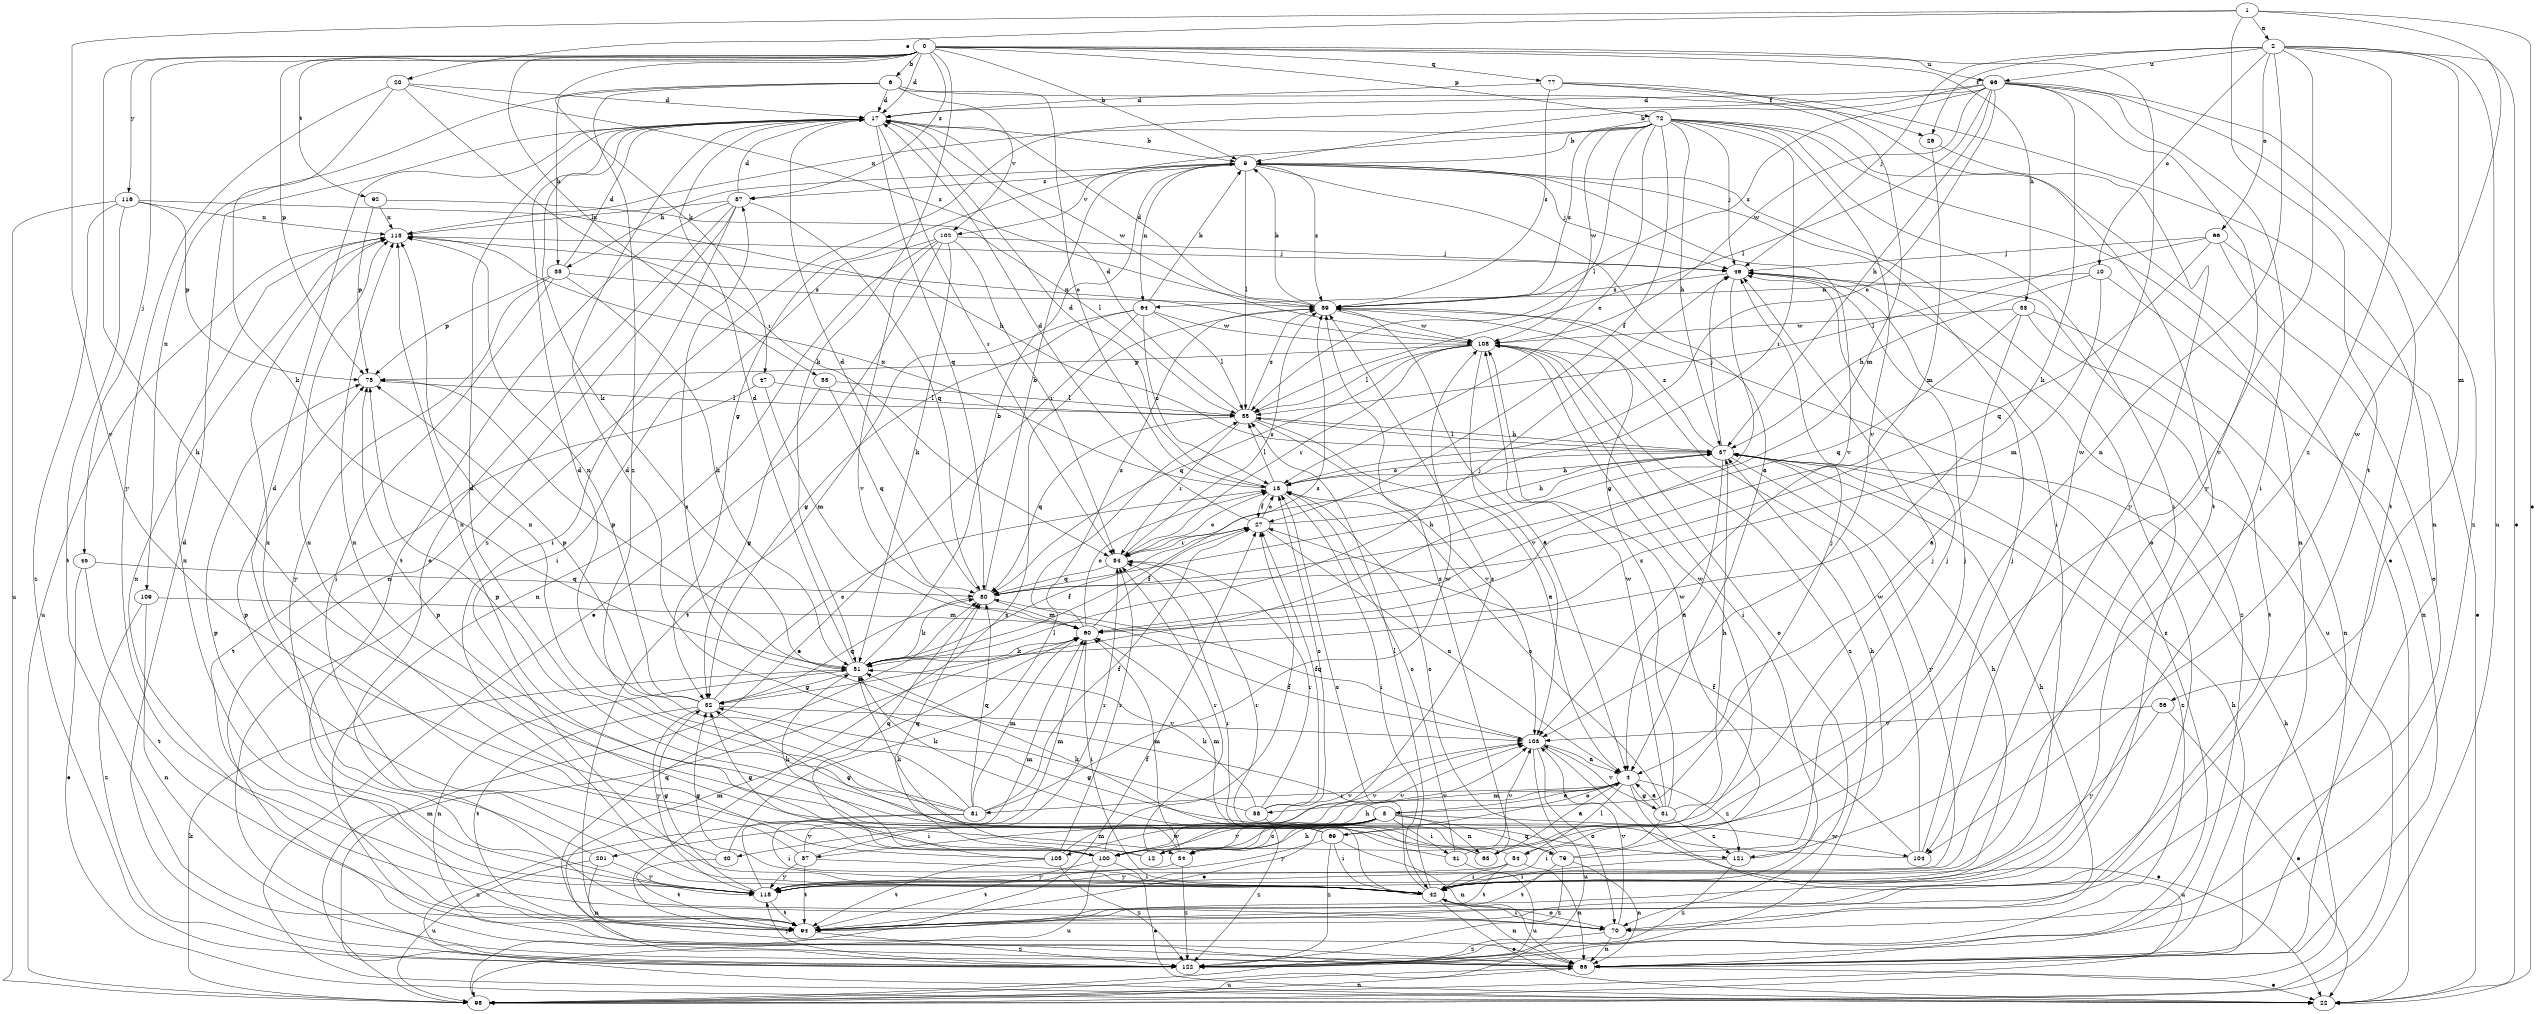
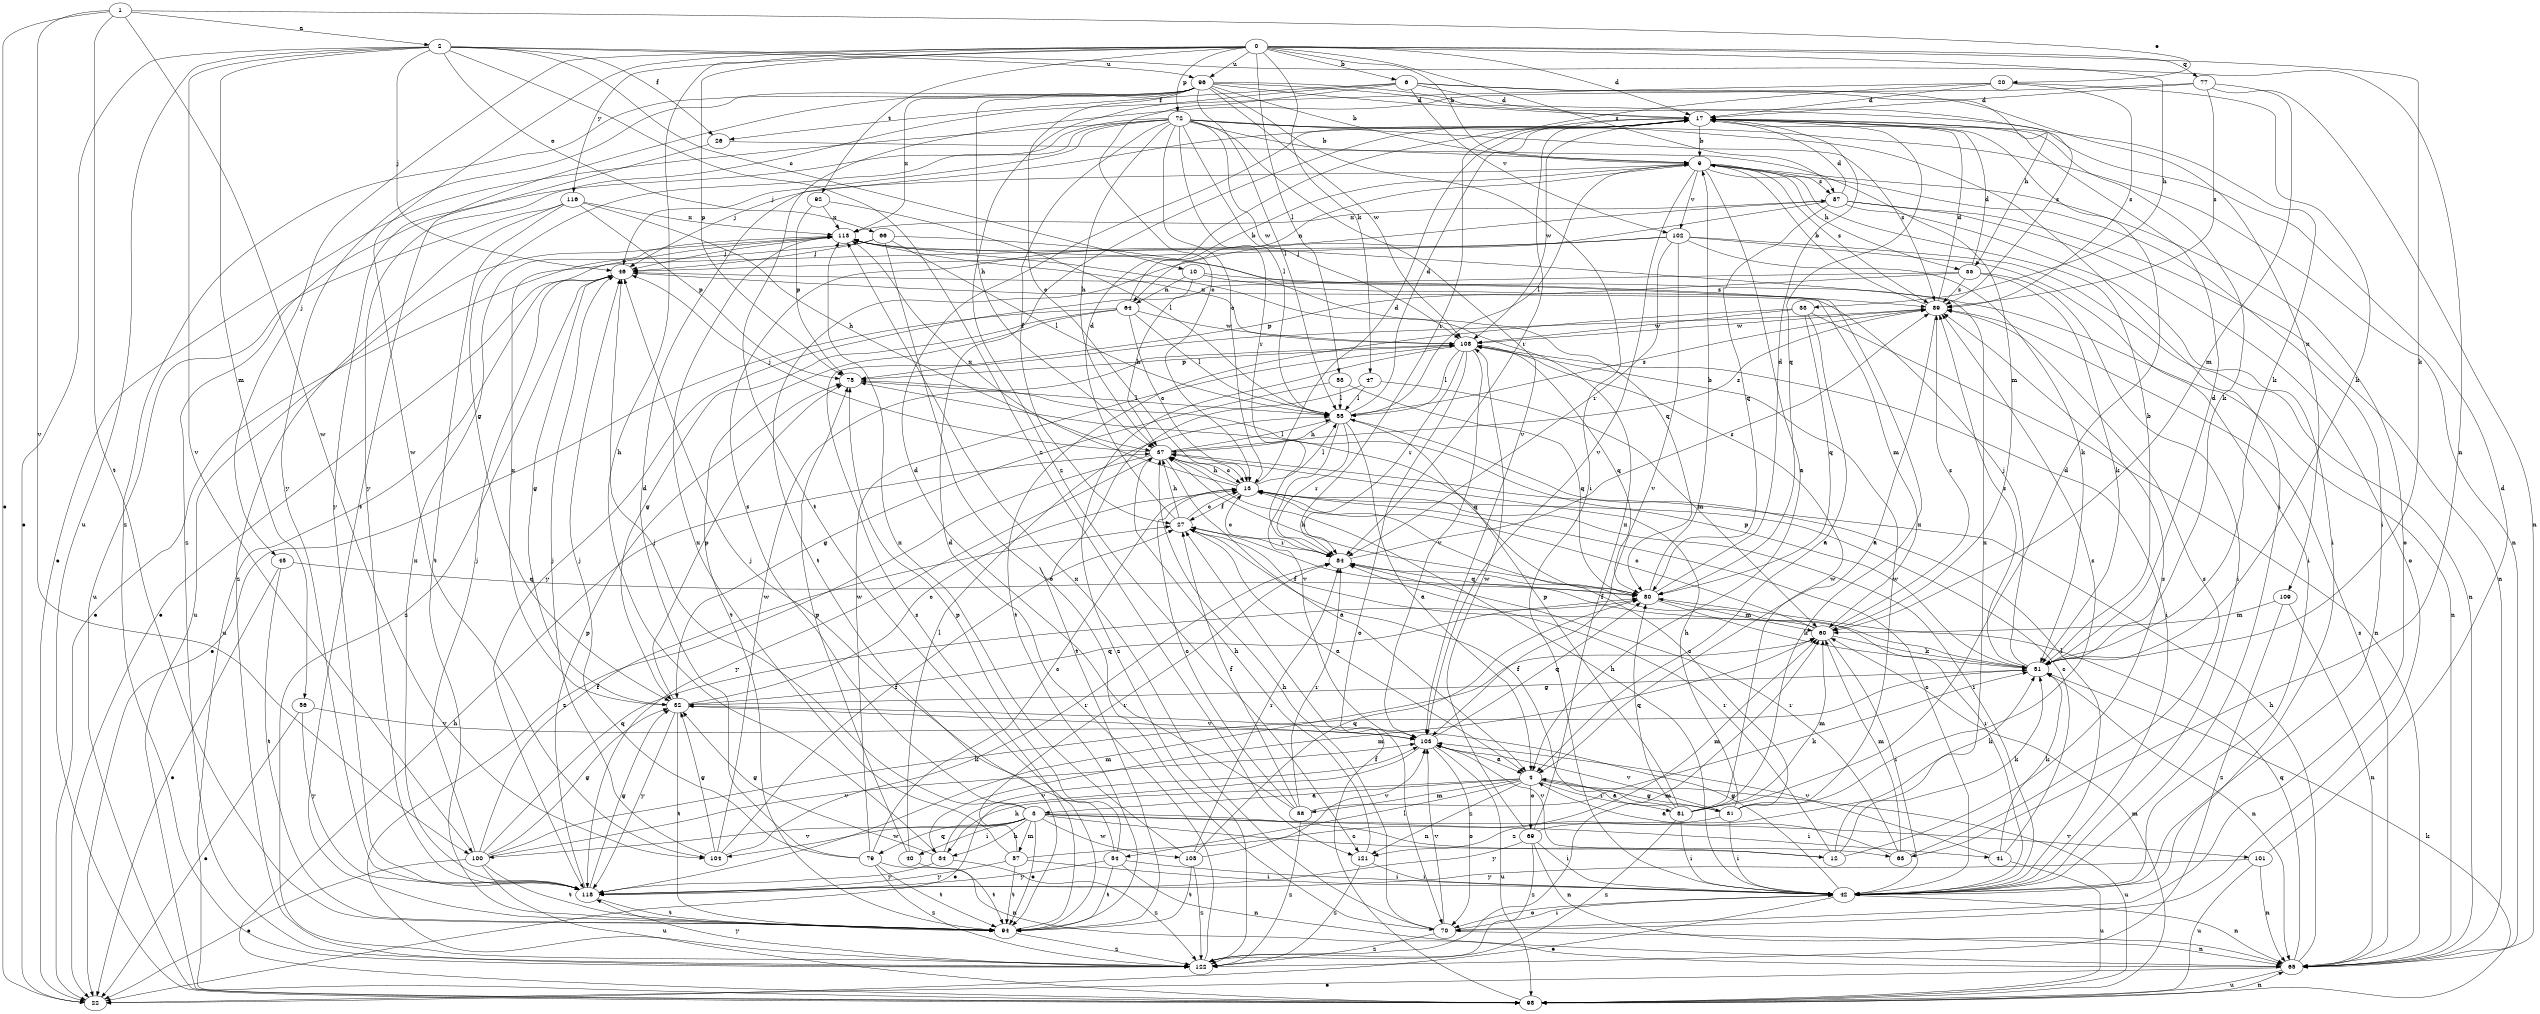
edge "104" -> "84": added, label "r"
node "201": label "201" -> "101"
